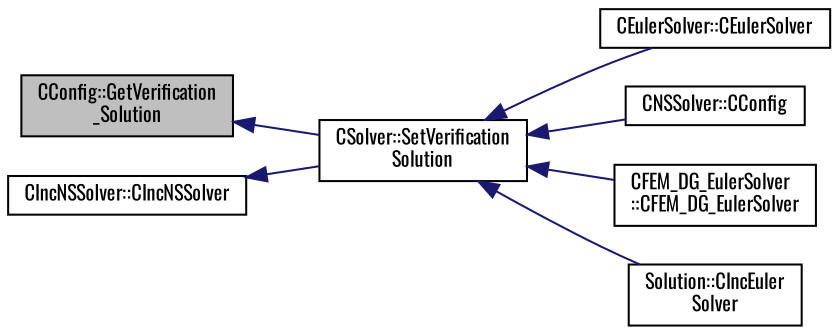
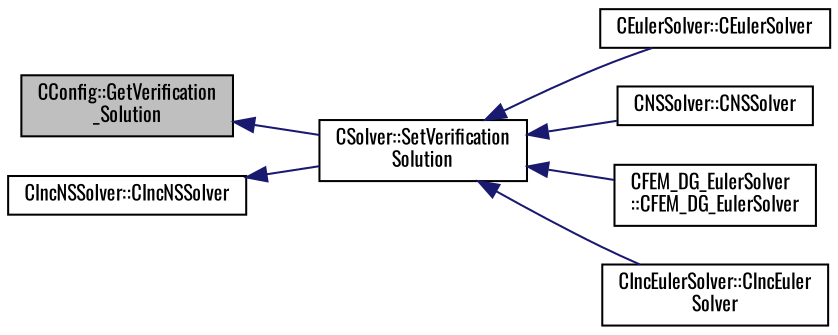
node "CNSSolver::CConfig": label "CNSSolver::CConfig" -> "CNSSolver::CNSSolver"
node "Solution::CIncEuler Solver": label "Solution::CIncEuler Solver" -> "CIncEulerSolver::CIncEuler Solver"
